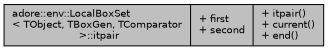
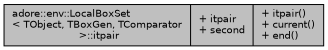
node "adore::env::LocalBoxSet": text "+ first" -> "+ itpair"
